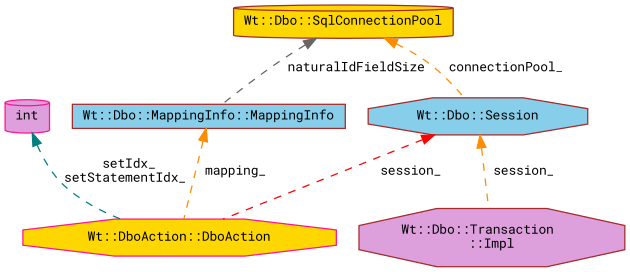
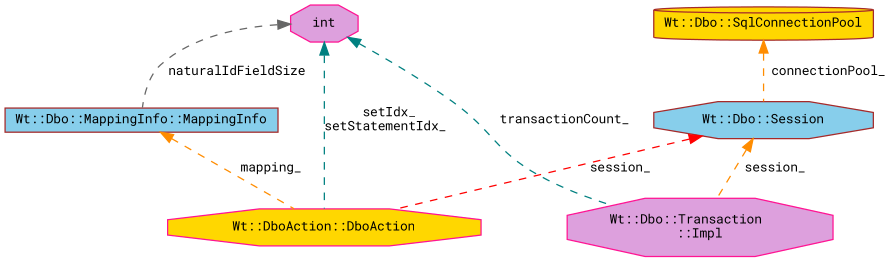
edge "Wt::Dbo::MappingInfo::MappingInfo" -> "Wt::Dbo::SqlConnectionPool": now "Wt::Dbo::MappingInfo::MappingInfo" -> "int"
node "int": shape cylinder -> octagon
edge "Wt::Dbo::Transaction ::Impl" -> "int": added, label "transactionCount_"
node "Wt::Dbo::Transaction ::Impl": color brown -> deeppink
